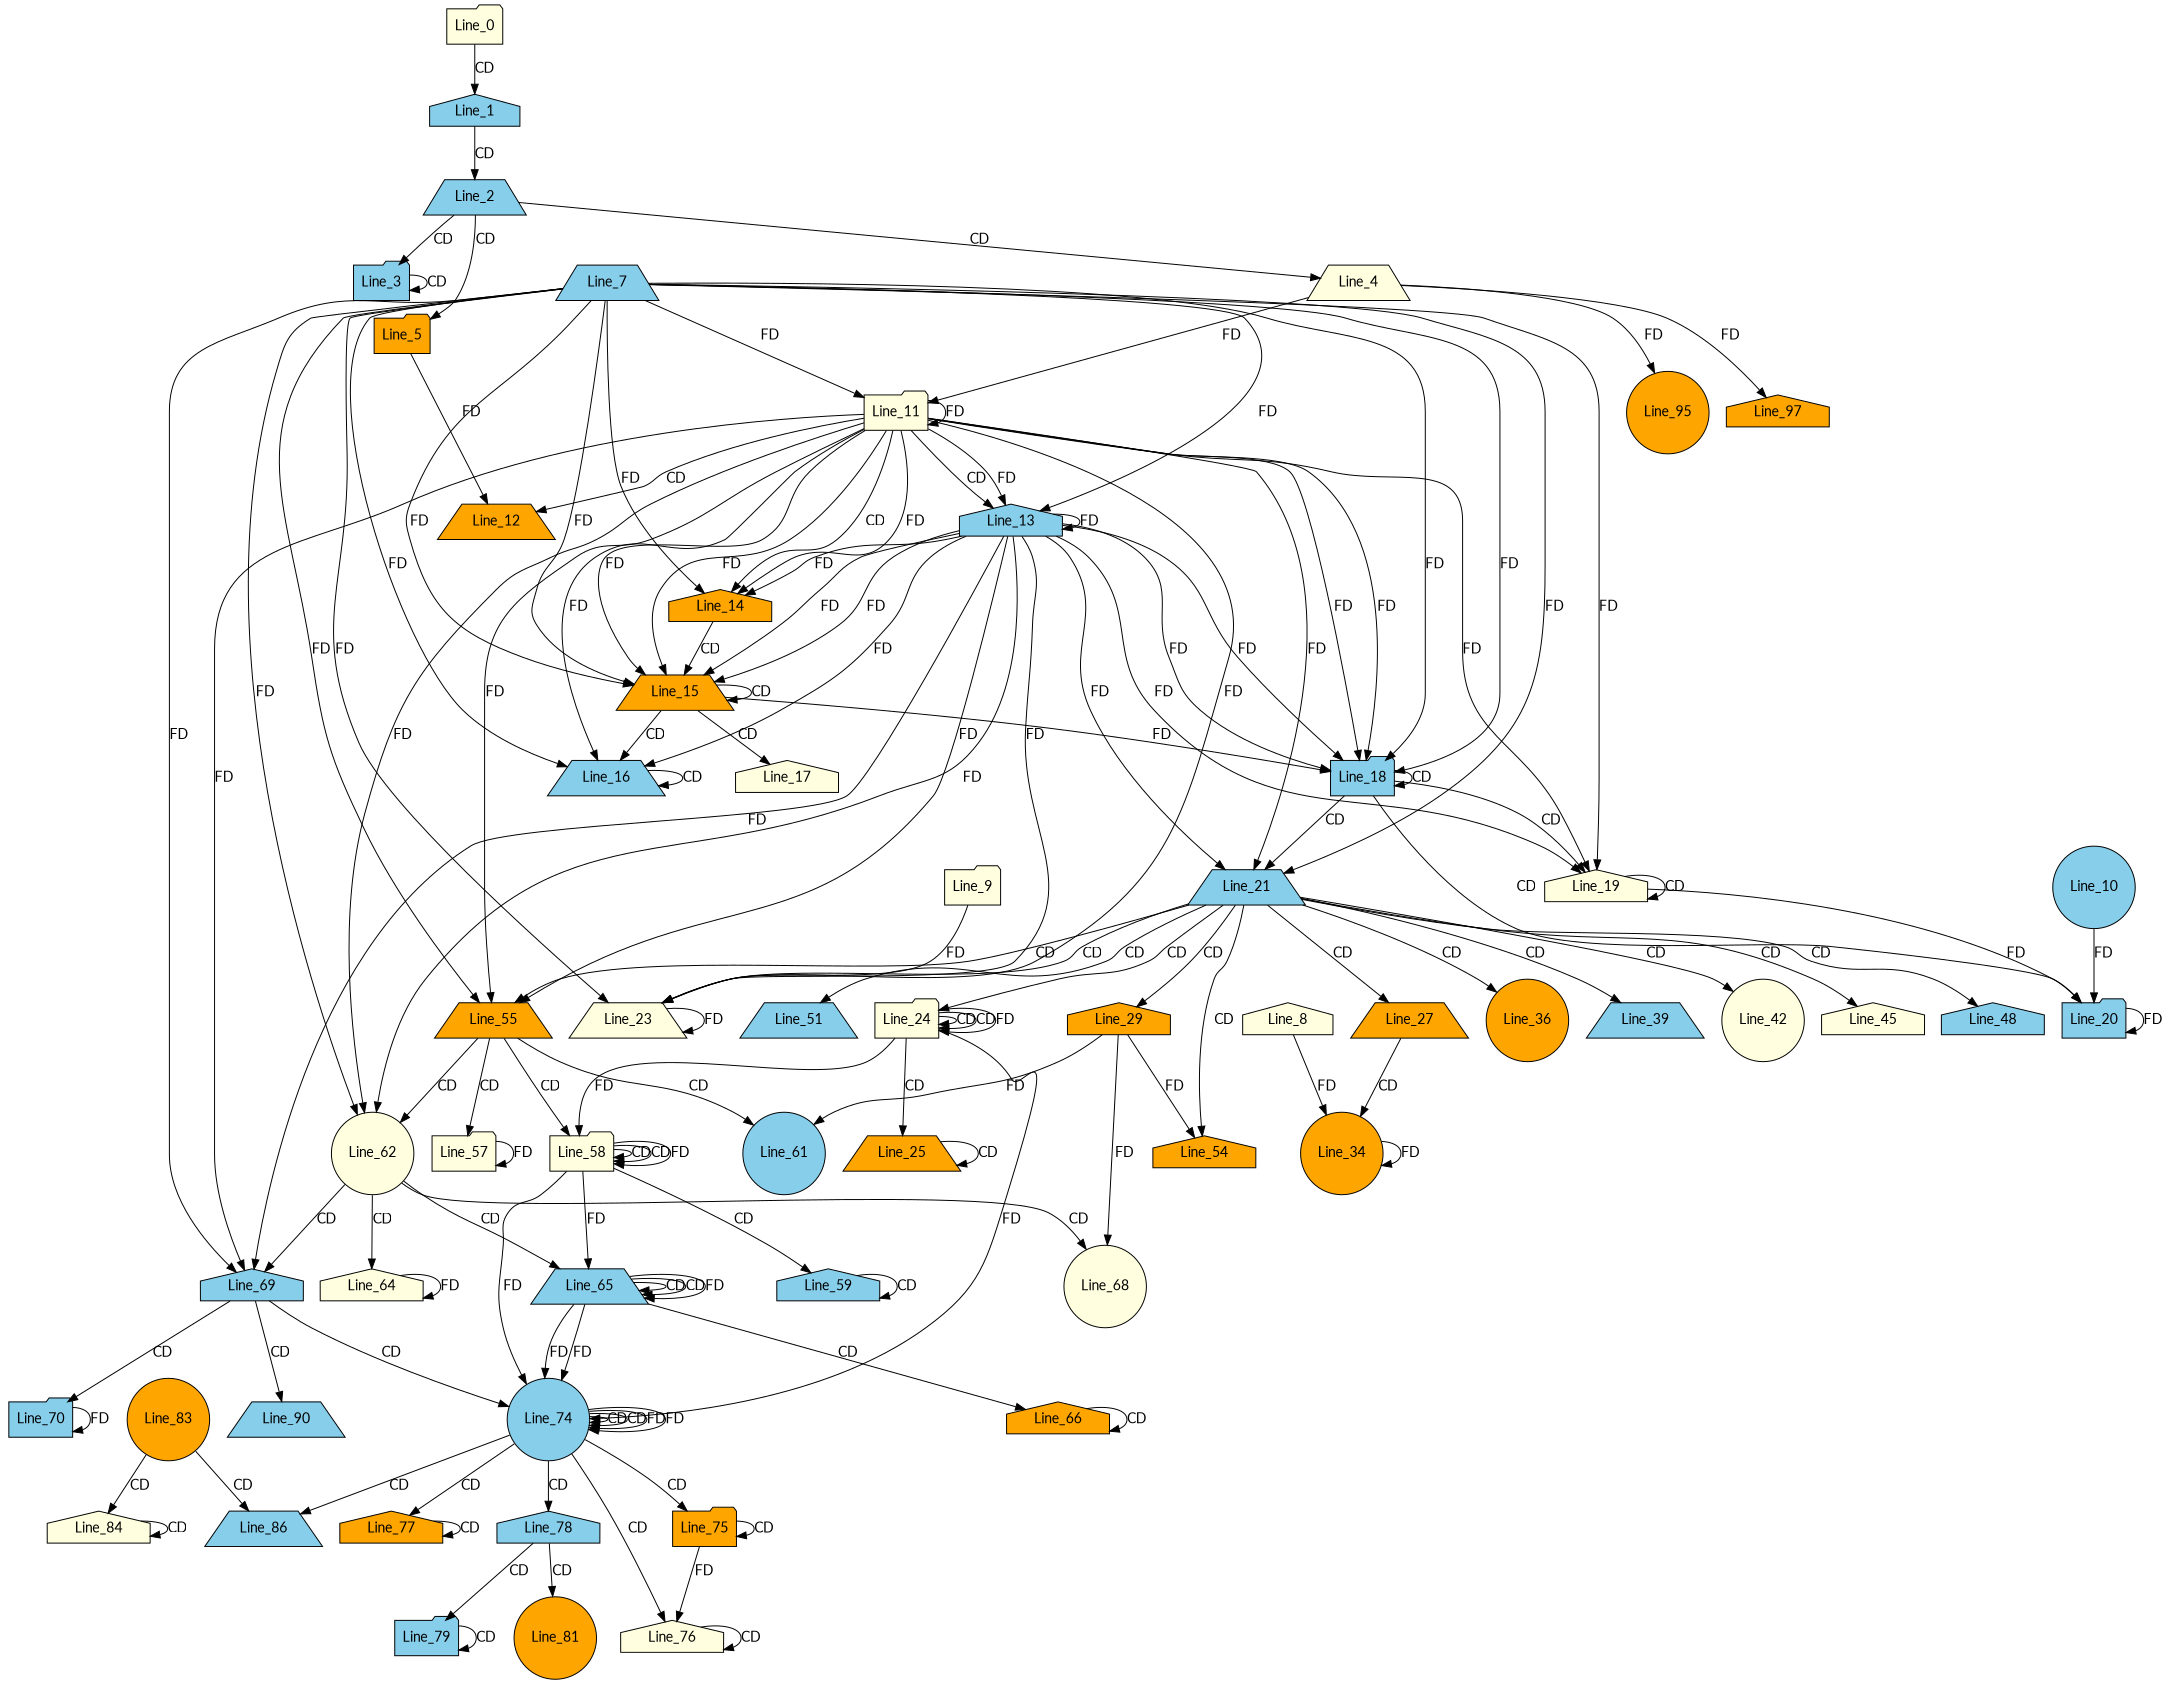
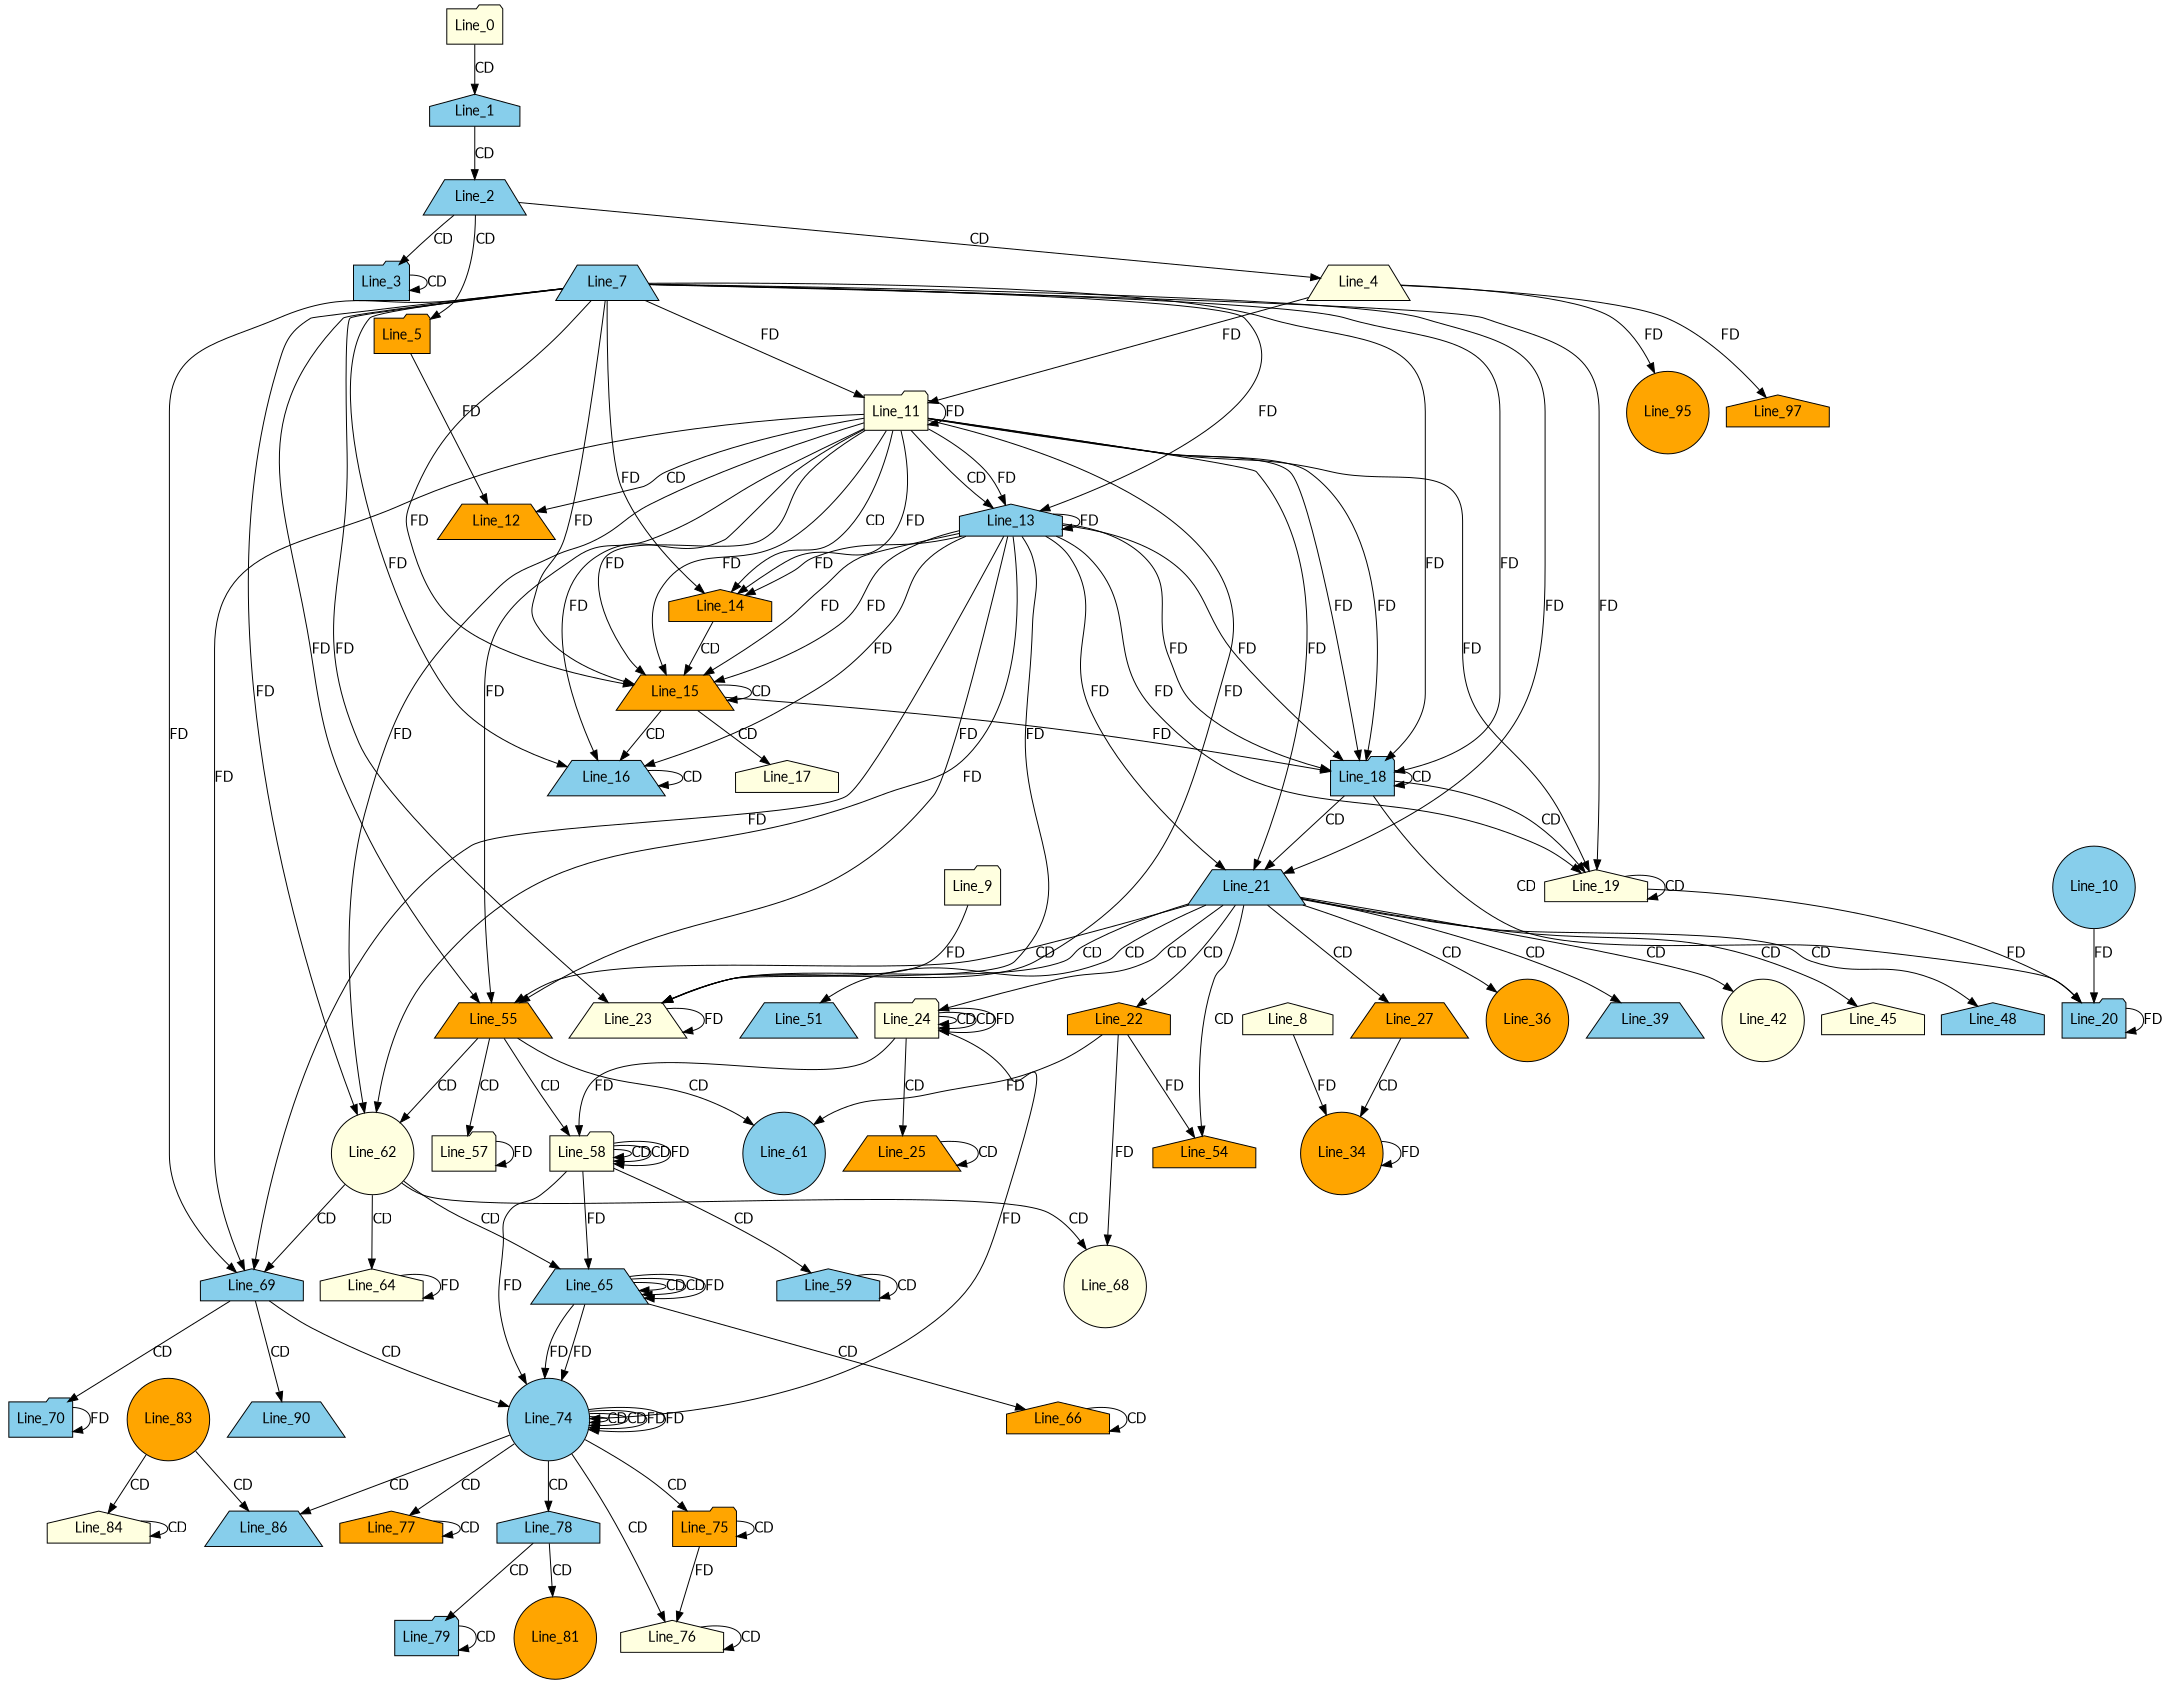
node "Line_29": label "Line_29" -> "Line_22"
